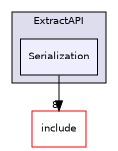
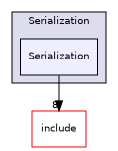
cluster "ExtractAPI": label "ExtractAPI" -> "Serialization"
